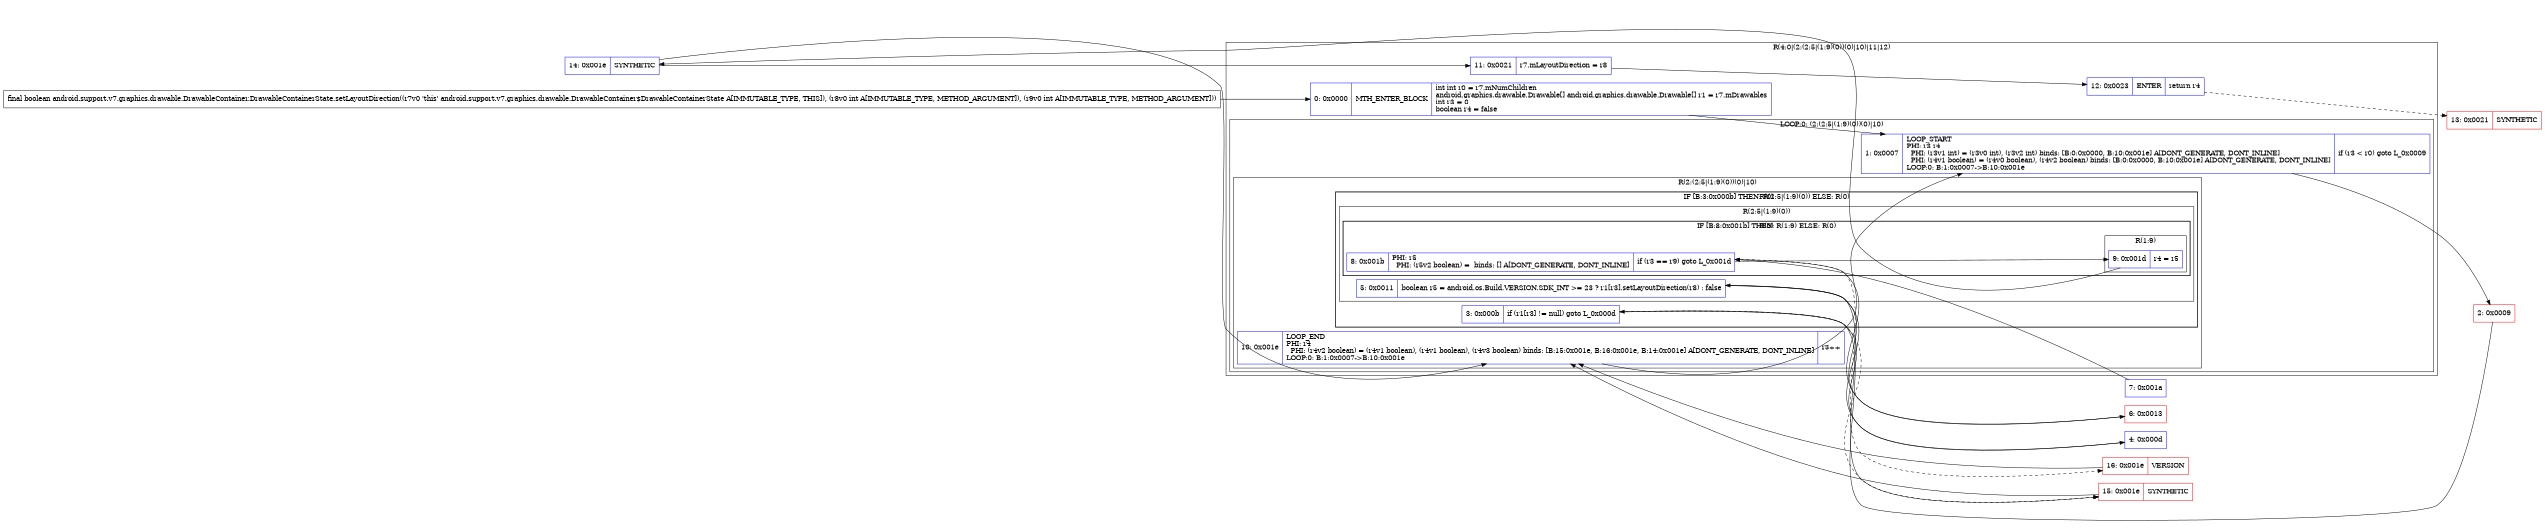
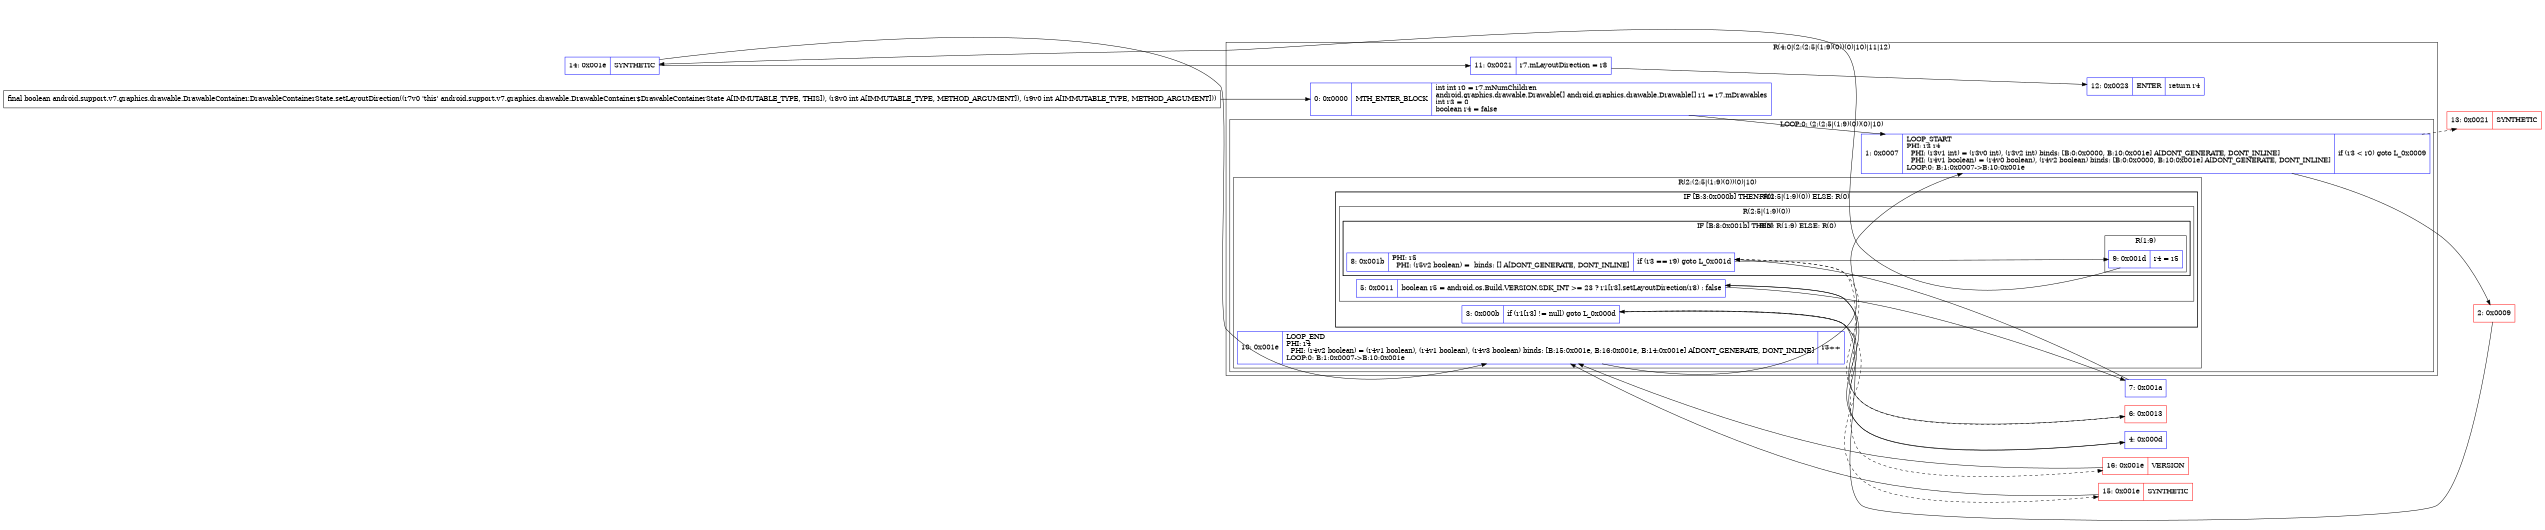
edge "12: 0x0023" -> "13: 0x0021": now "1: 0x0007" -> "13: 0x0021"
edge "6: 0x0013" -> "8: 0x001b": style solid -> dashed
edge "5: 0x0011" -> "15: 0x001e": now "5: 0x0011" -> "7: 0x001a"
